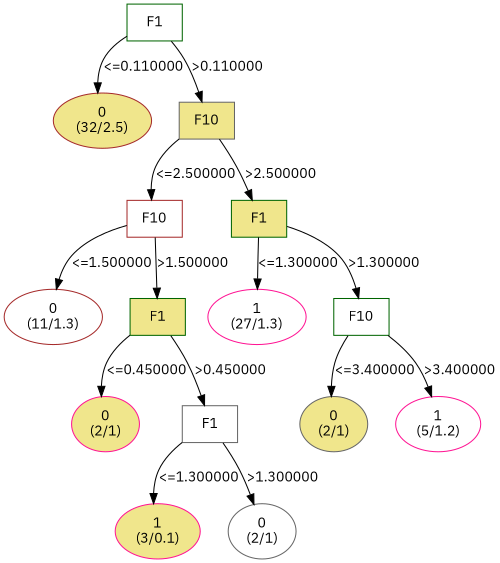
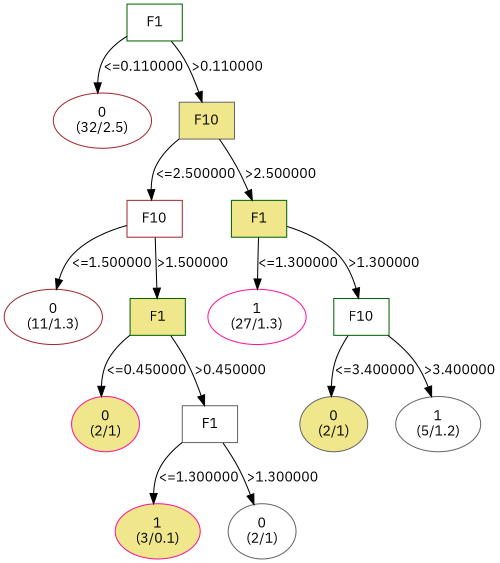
node "0 (32/2.5)": fillcolor khaki -> white
node "1 (5/1.2)": color deeppink -> gray40
